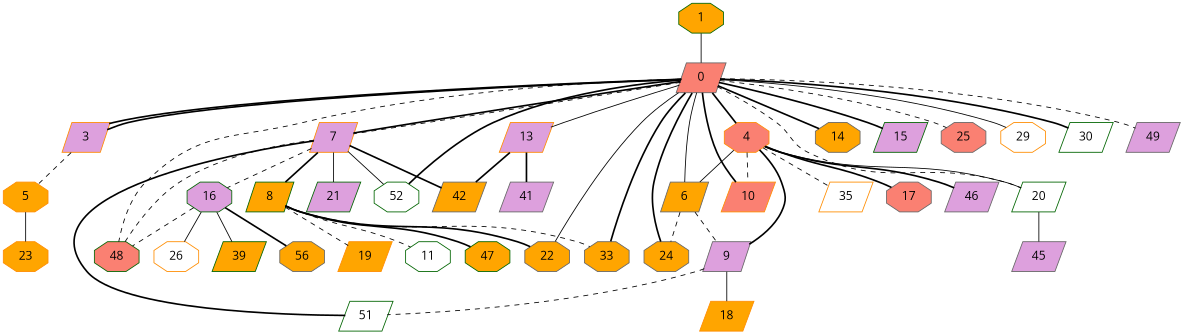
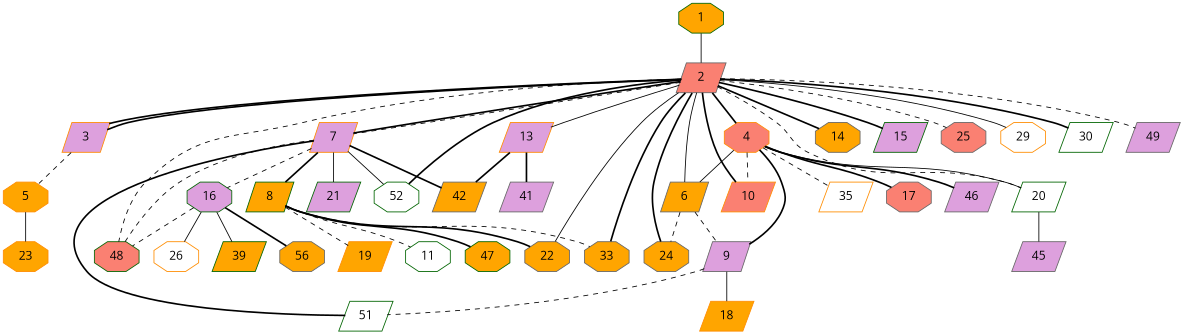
node "0": label "0" -> "2"
